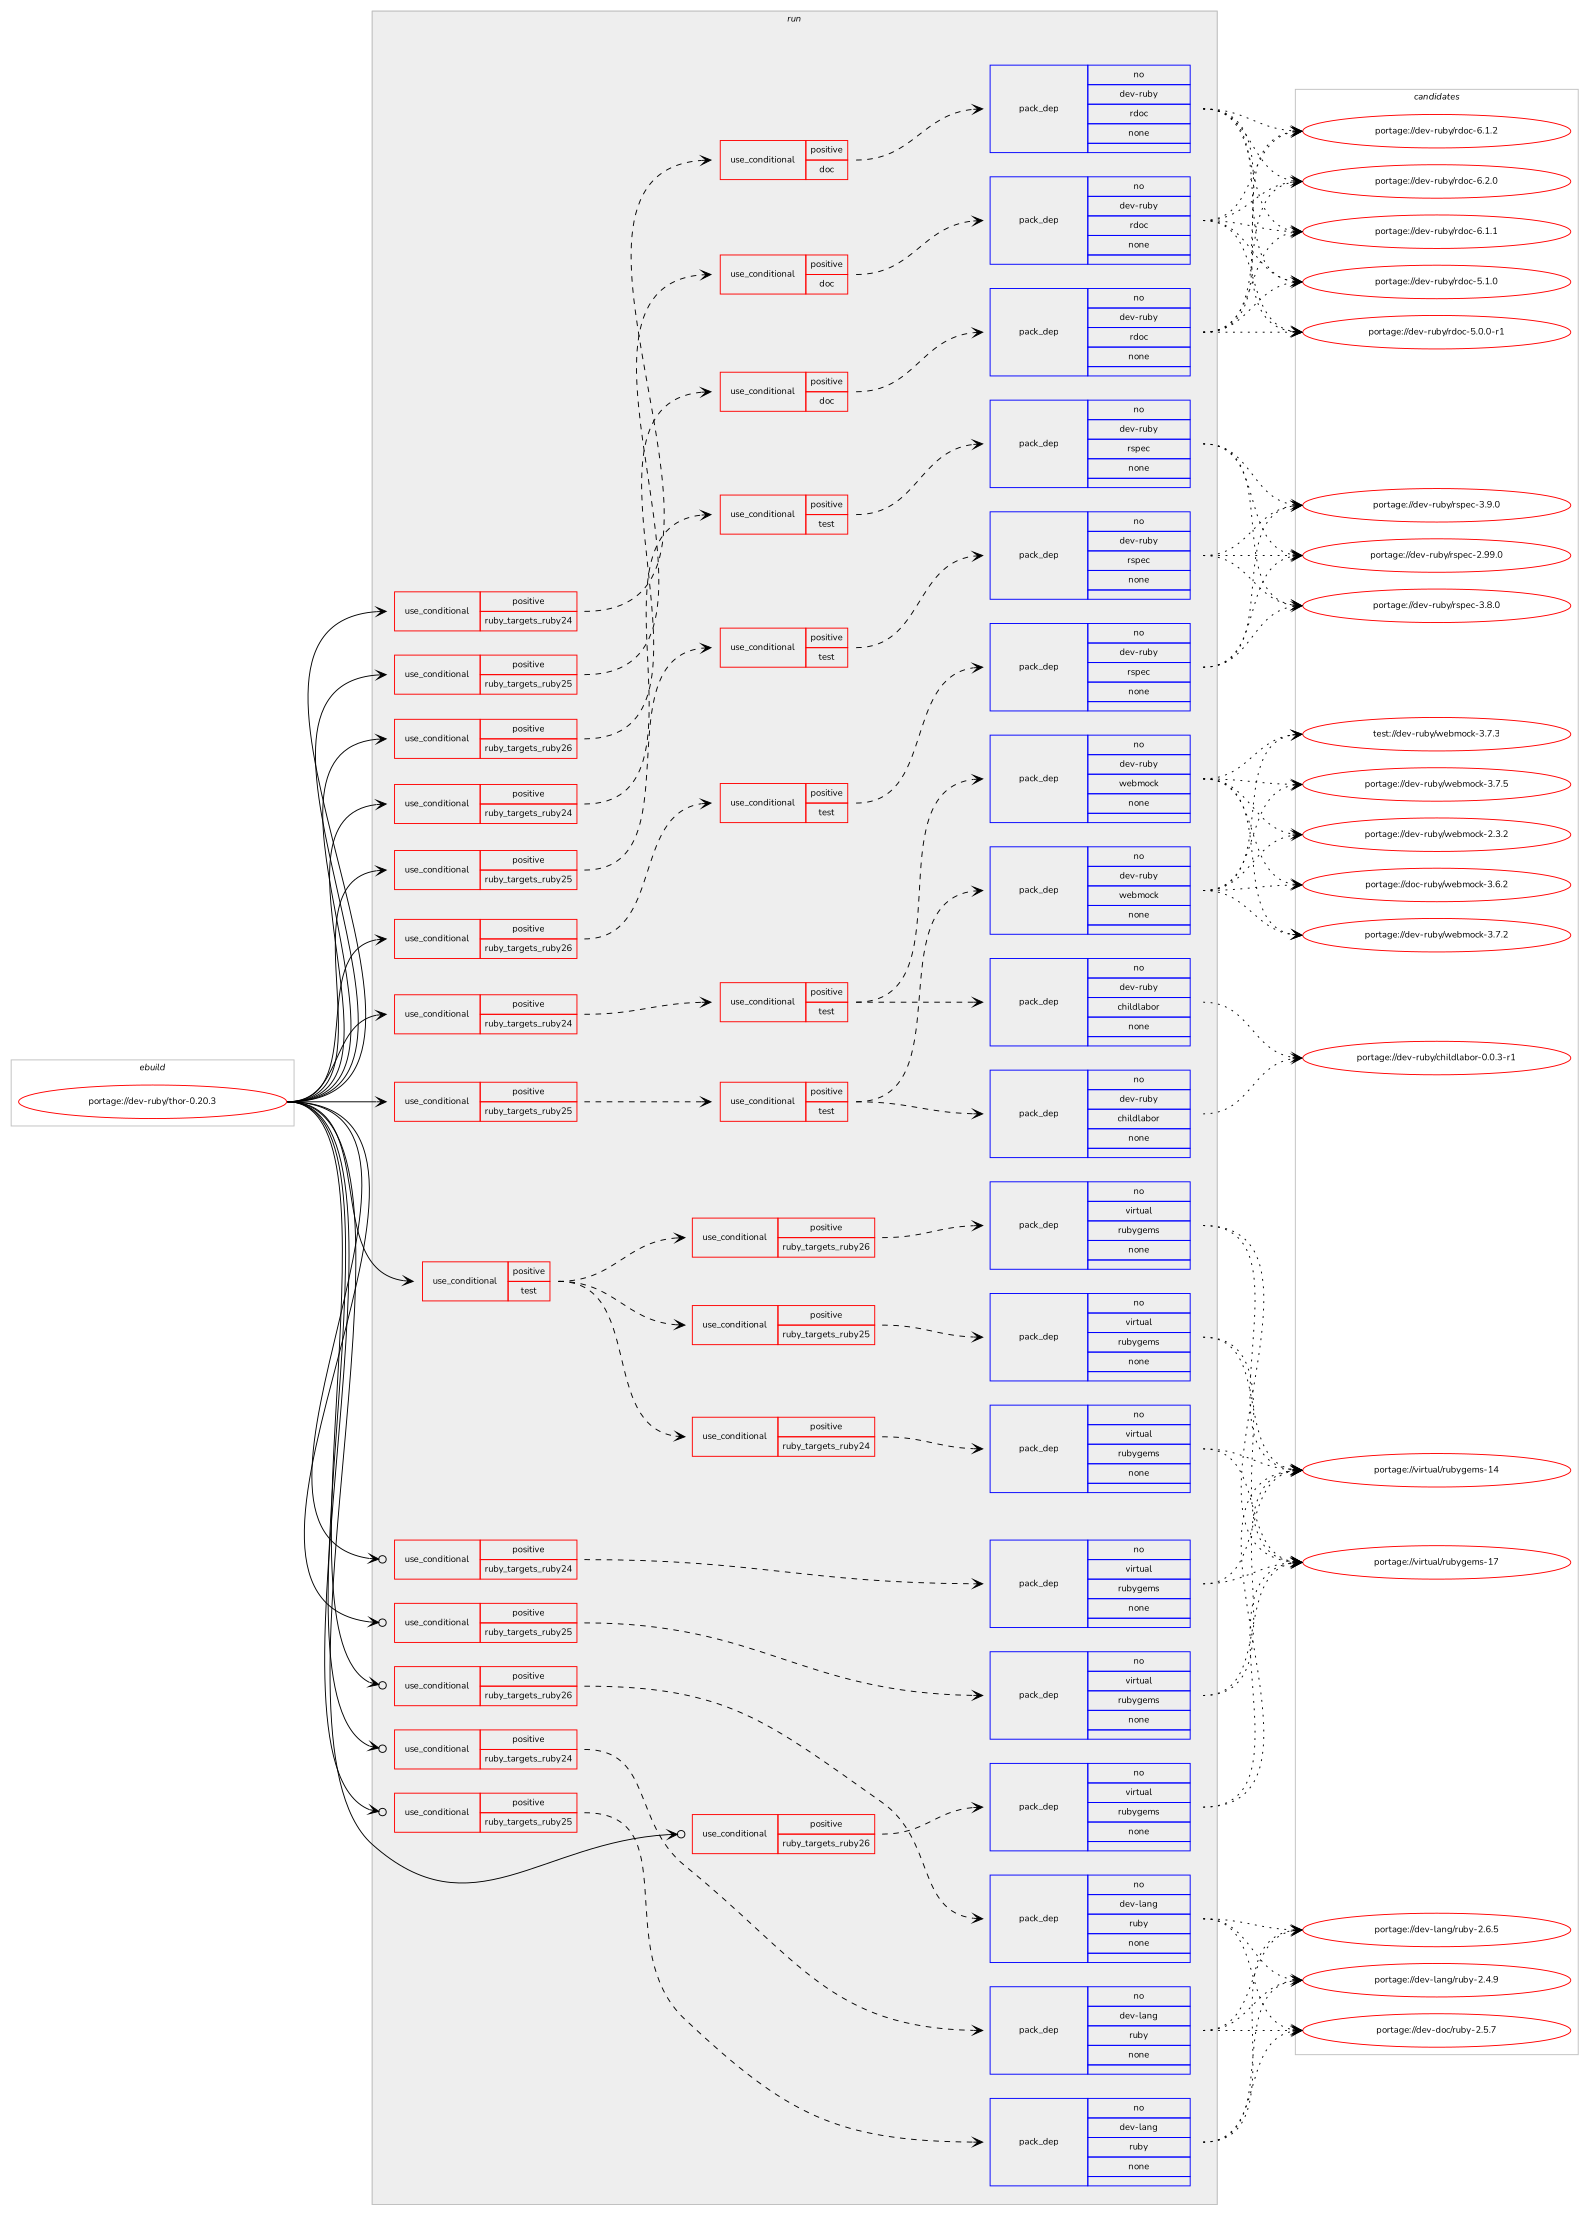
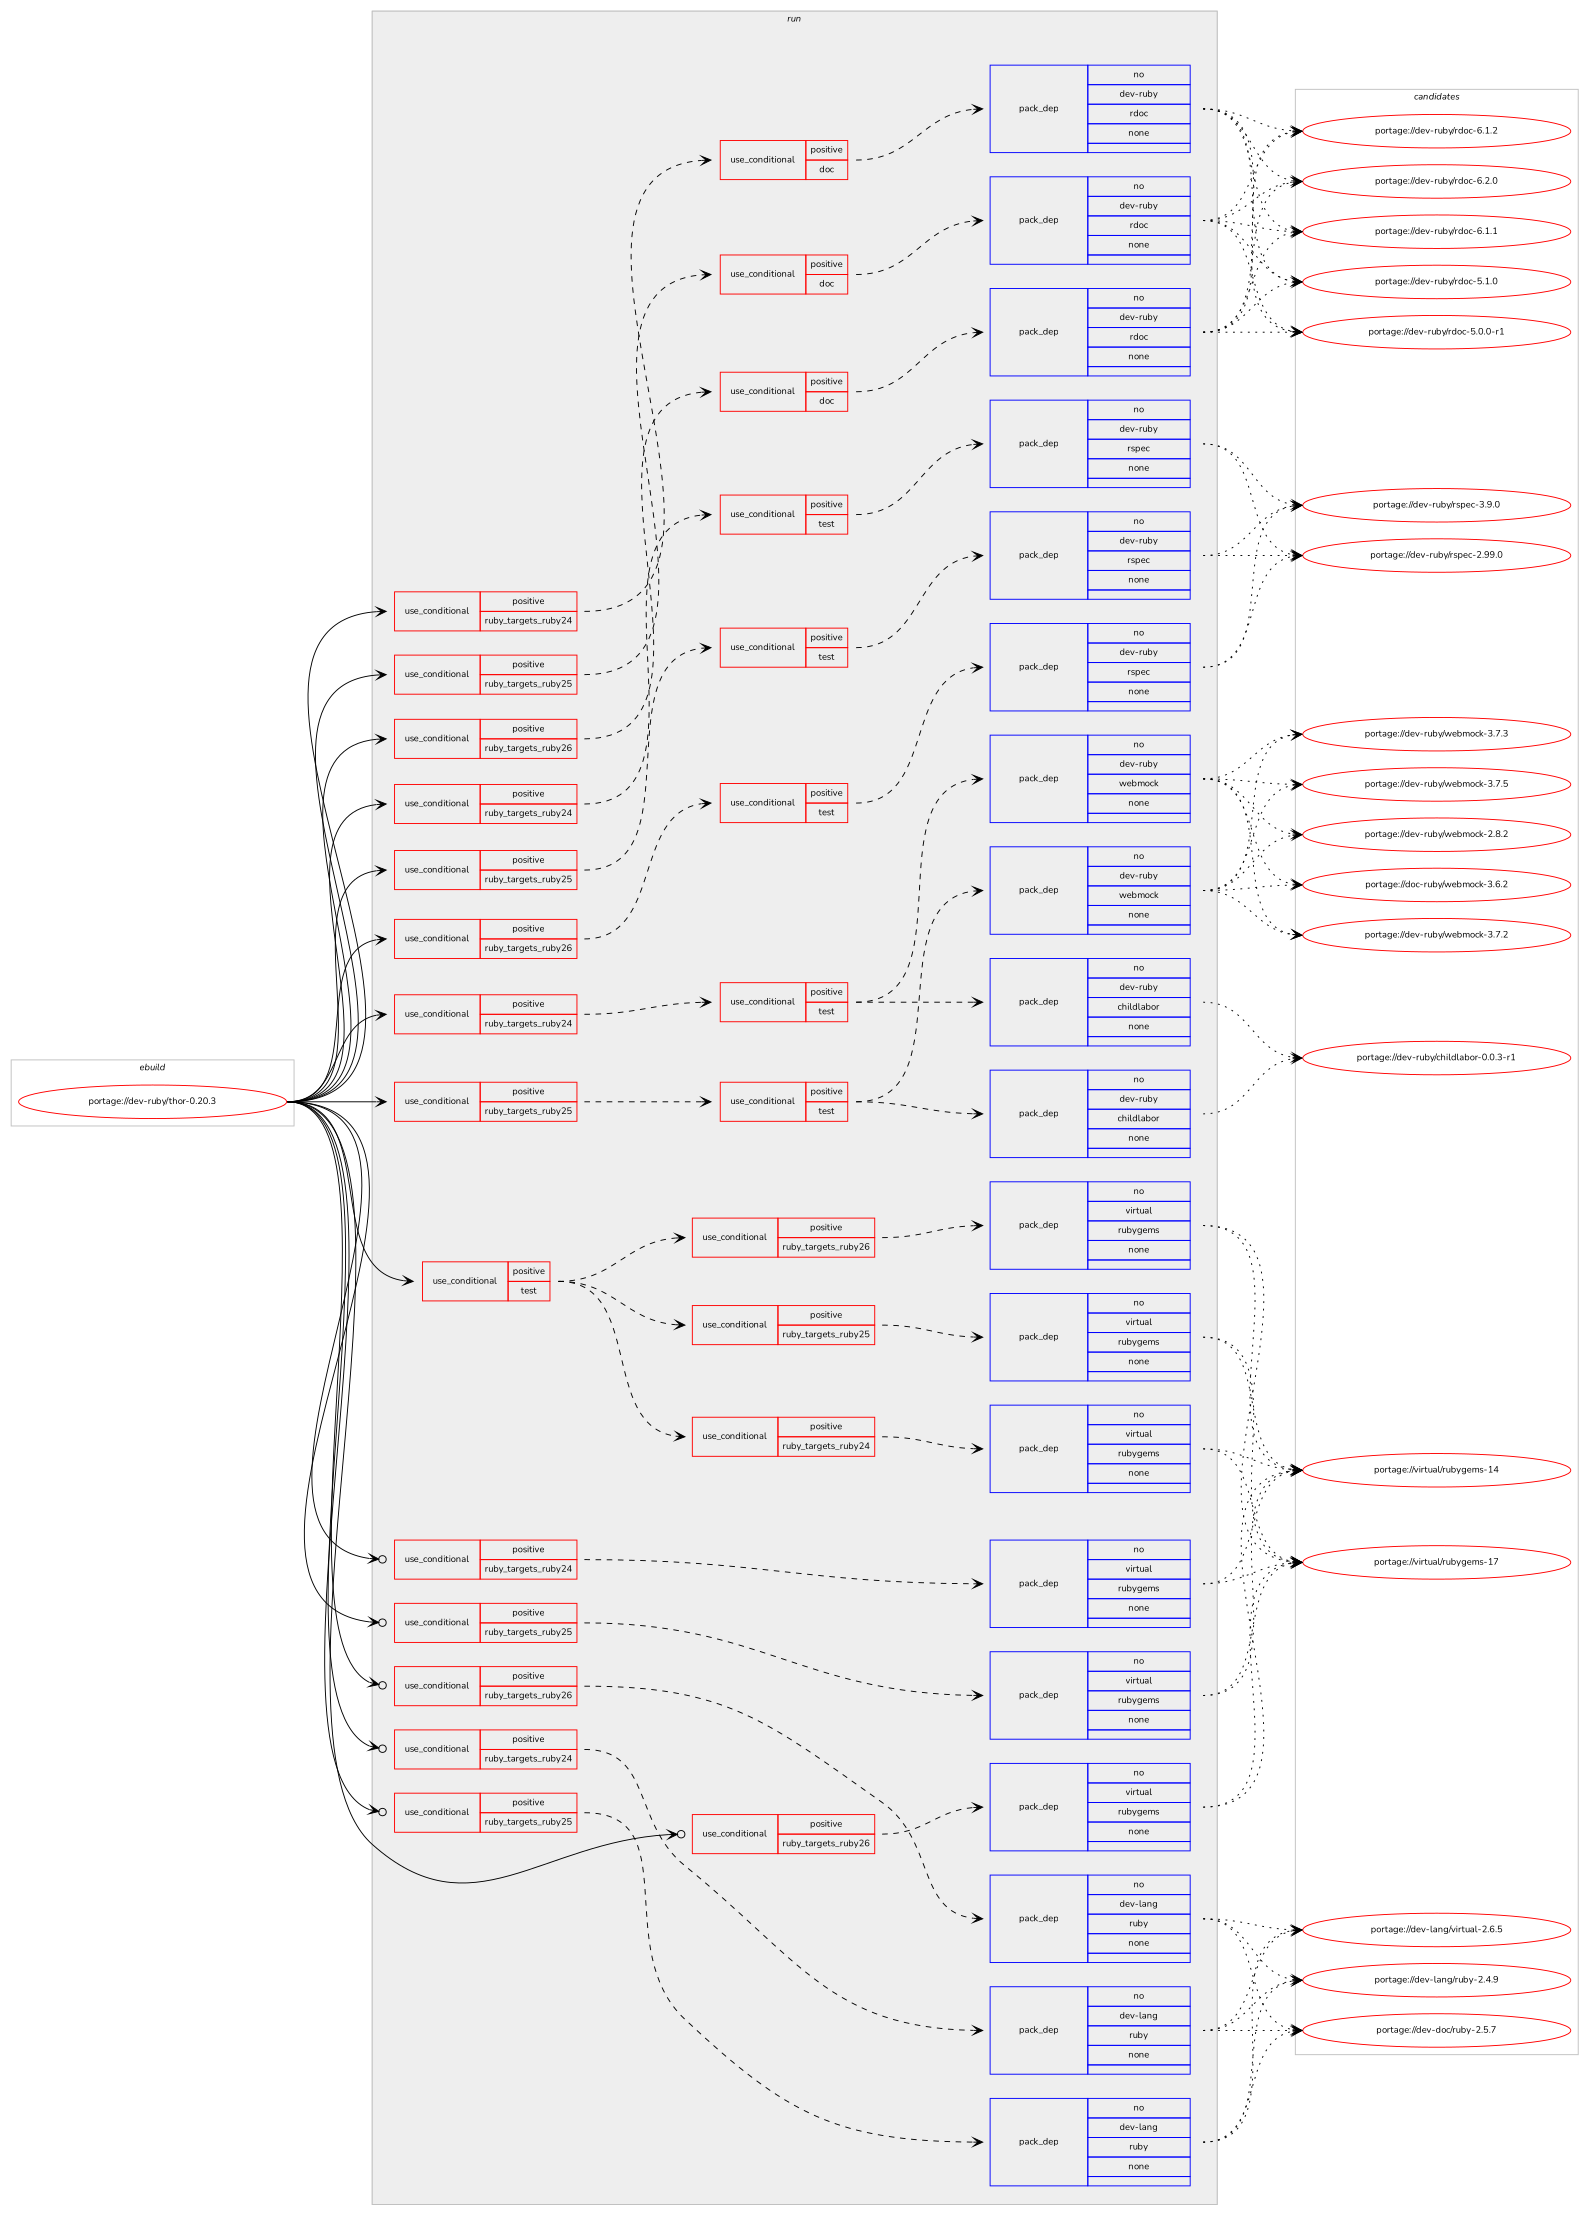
node "portage://dev-ruby/rspec-3.8.0": removed
node "test://dev-ruby/webmock-3.7.3": label "test://dev-ruby/webmock-3.7.3" -> "portage://dev-ruby/webmock-3.7.3"
node "portage://dev-ruby/webmock-2.3.2": label "portage://dev-ruby/webmock-2.3.2" -> "portage://dev-ruby/webmock-2.8.2"
node "portage://dev-lang/ruby-2.6.5": label "portage://dev-lang/ruby-2.6.5" -> "portage://dev-lang/virtual-2.6.5"
